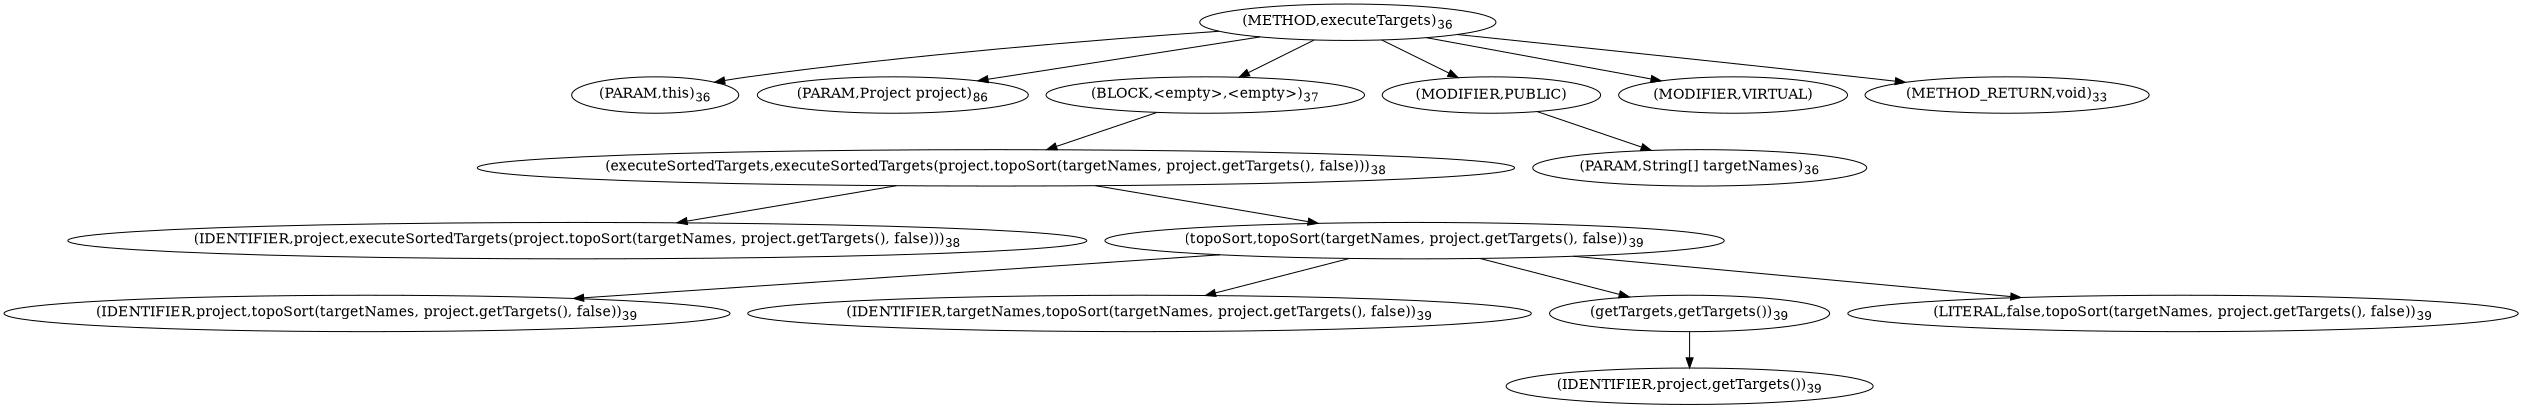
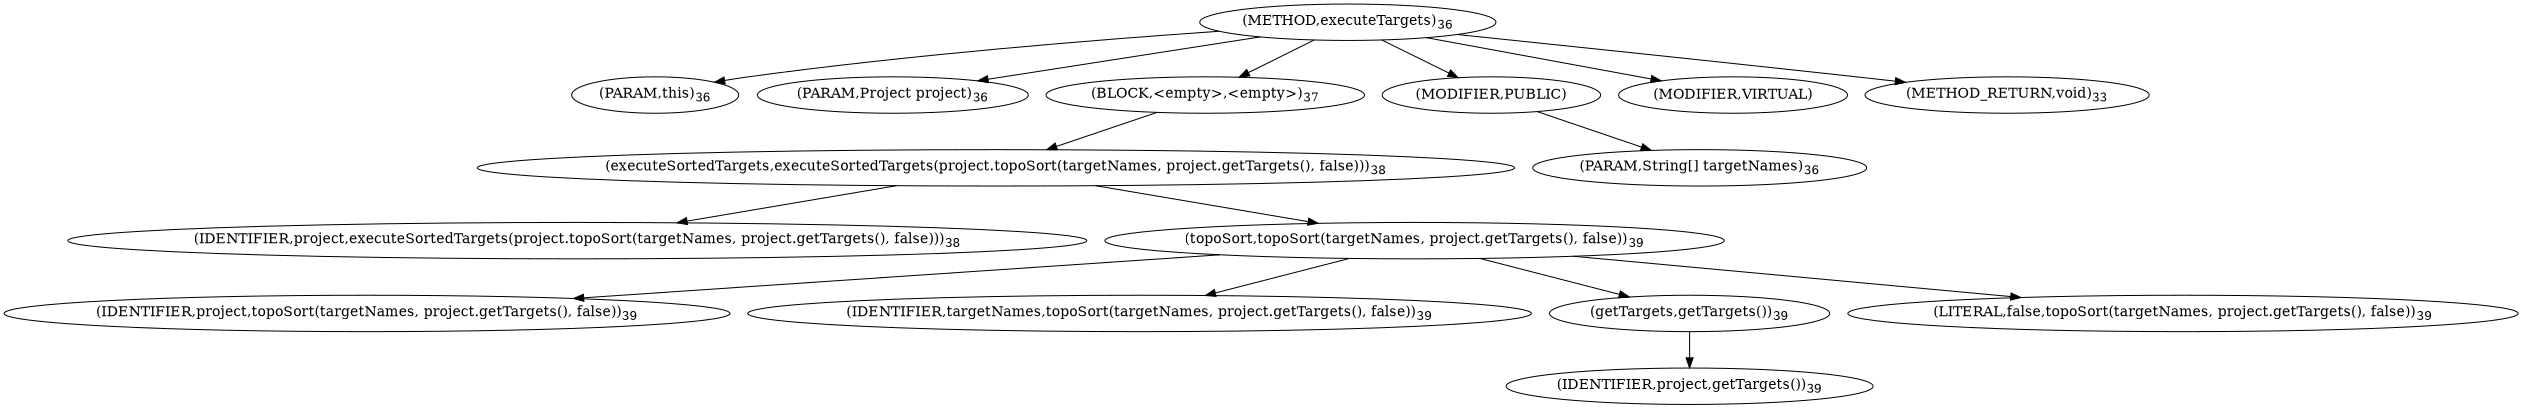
node "(PARAM,Project project)": text "86" -> "36"
